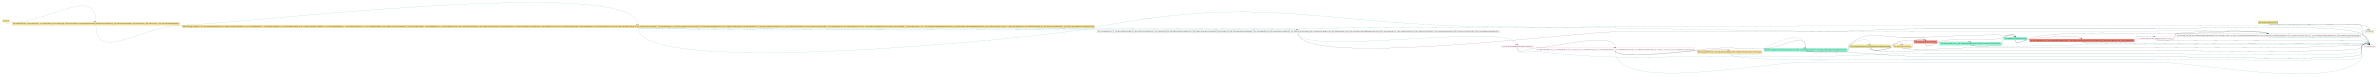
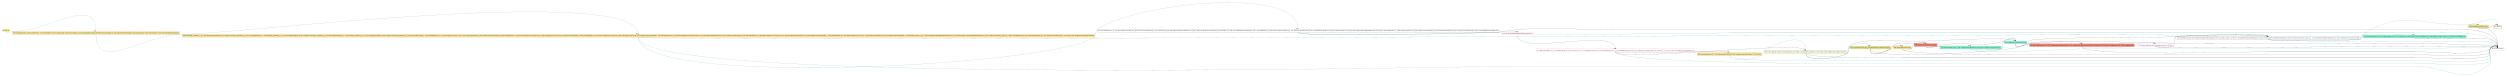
node "8316: read-variable['Ember',v30,-]": added
node "8288: write-variable[v42,'isChrome']*": fillcolor aquamarine -> lightyellow
